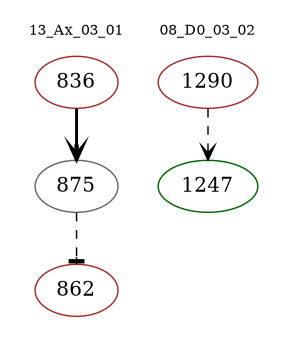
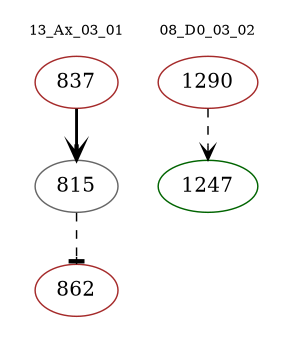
node "836": label "836" -> "837"
node "875": label "875" -> "815"
